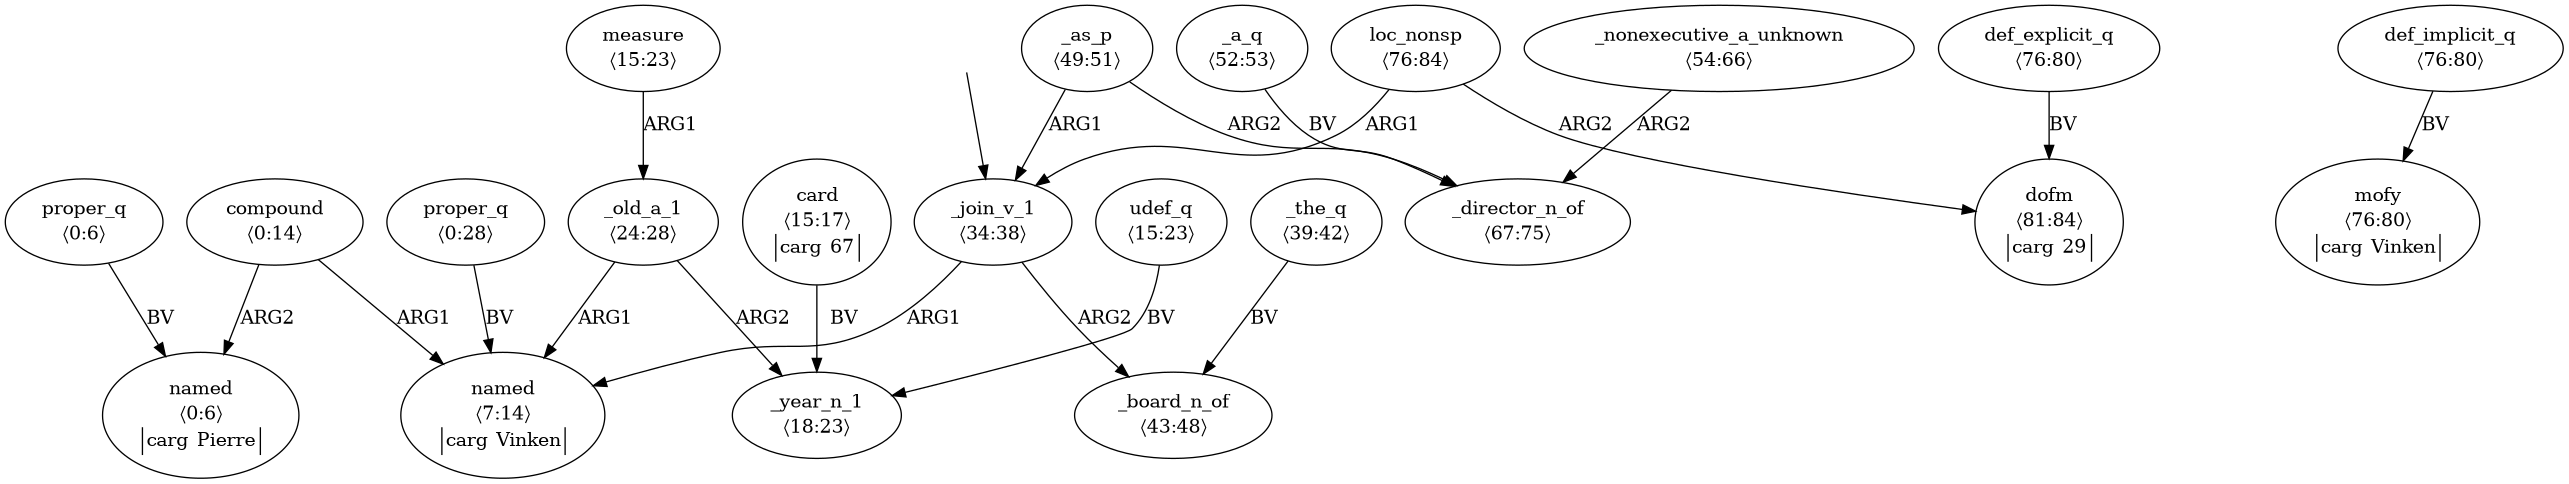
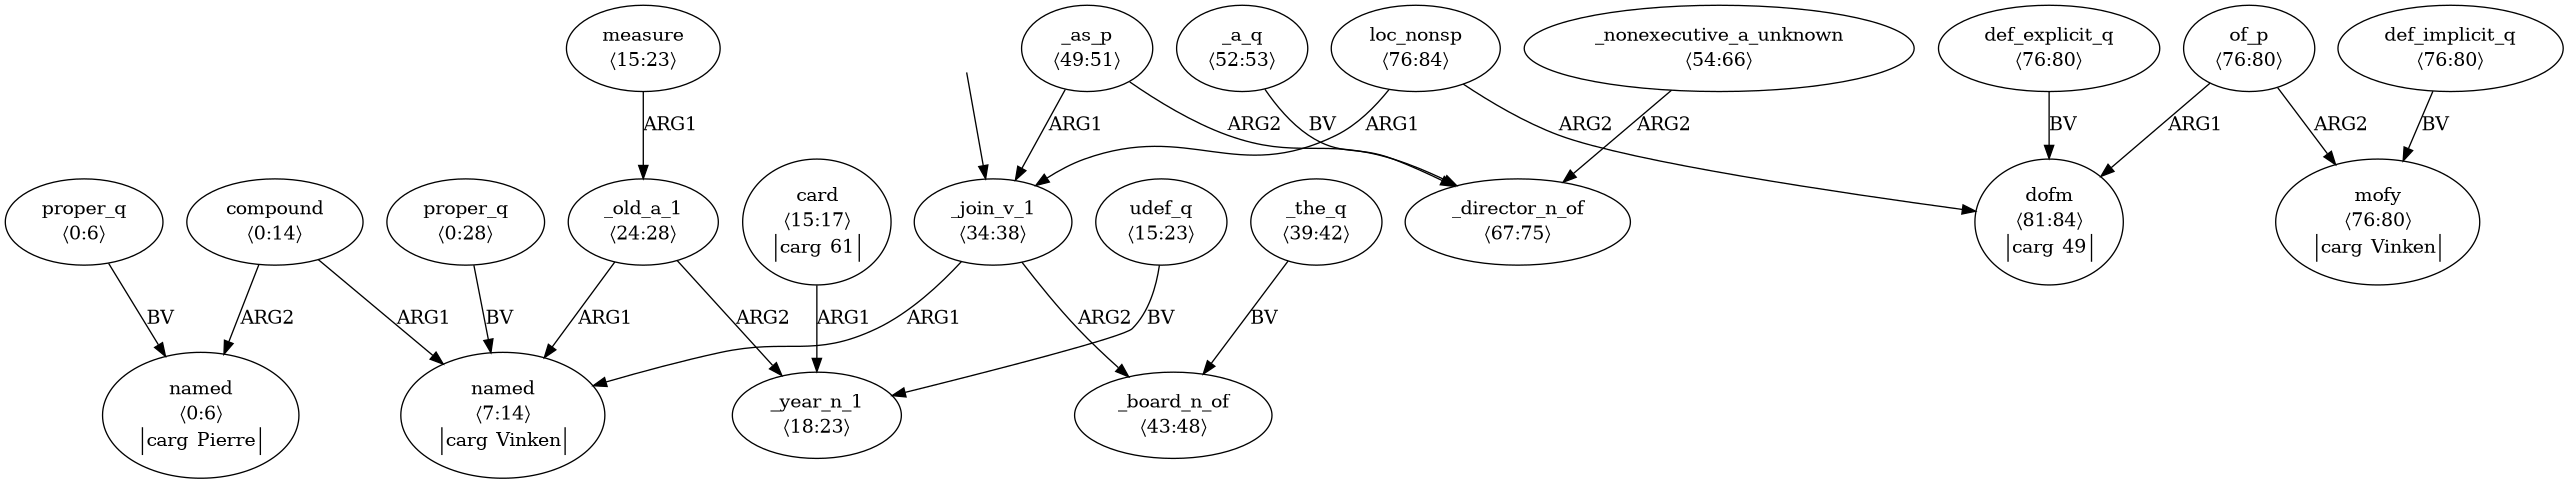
node "of_p": added
node "card": text "67" -> "61"
node "dofm": text "29" -> "49"
edge "card" -> "_year_n_1": label "BV" -> "ARG1"
